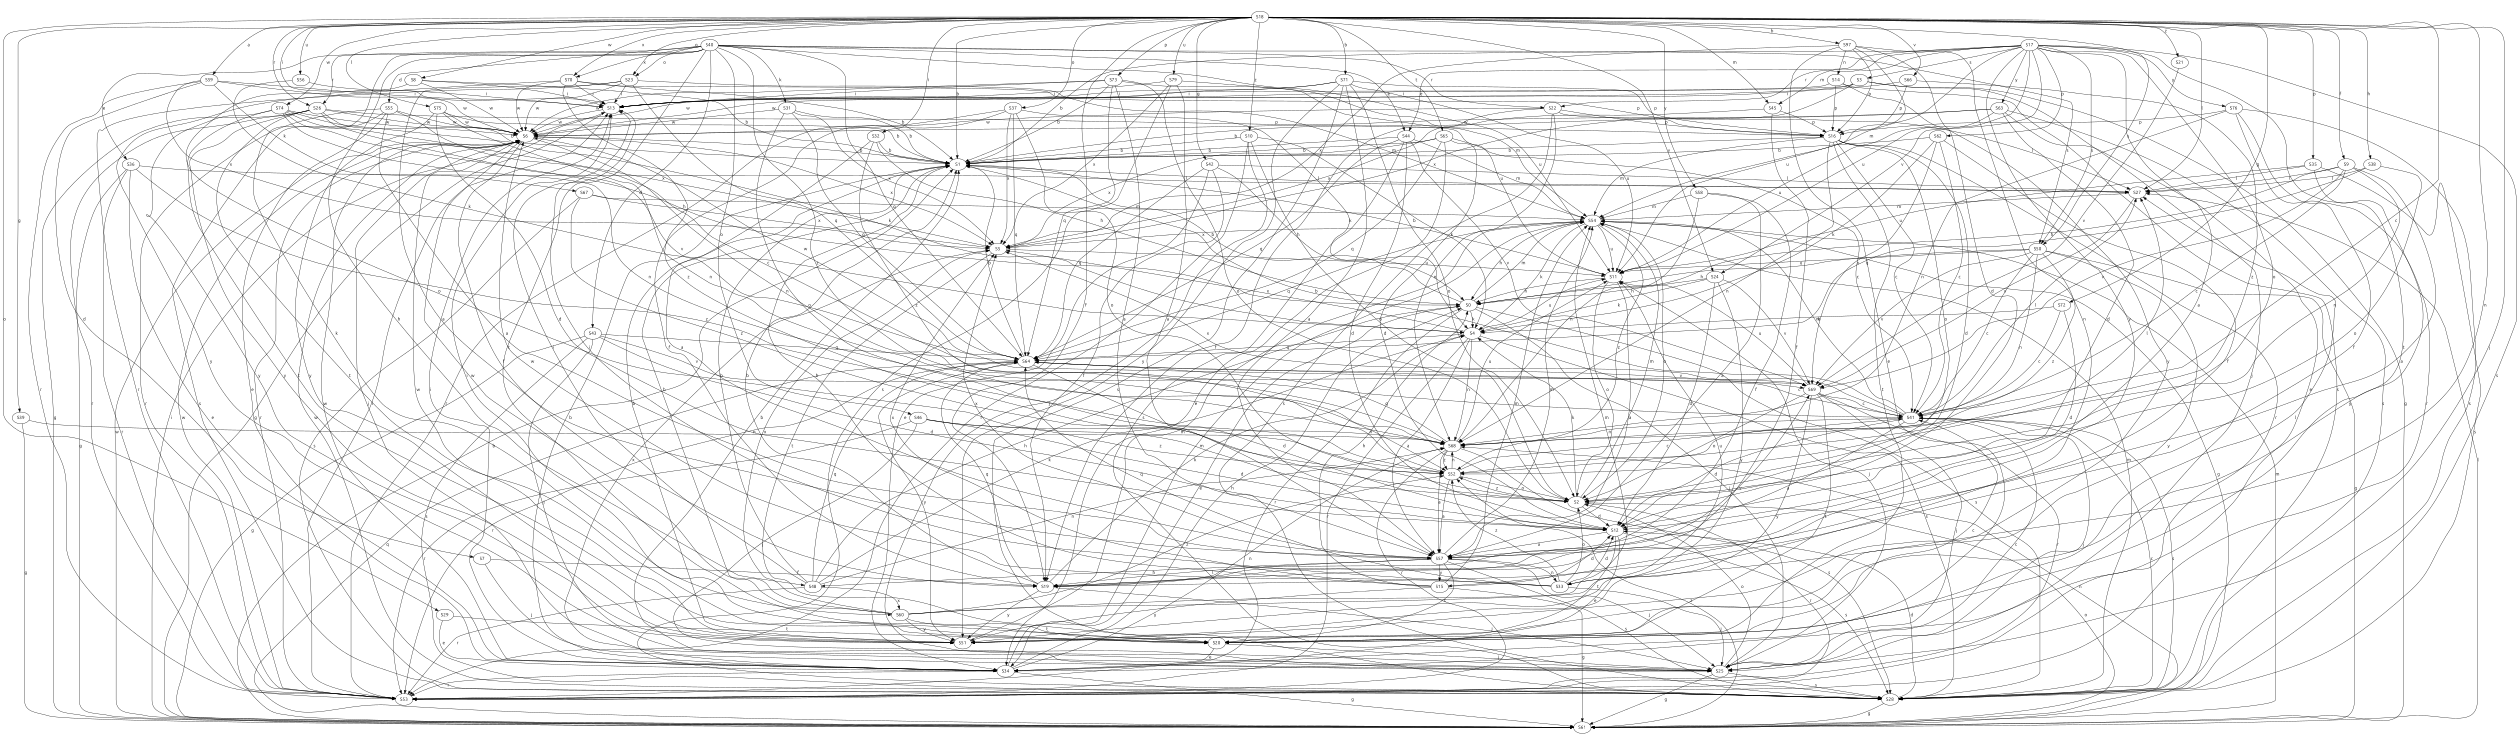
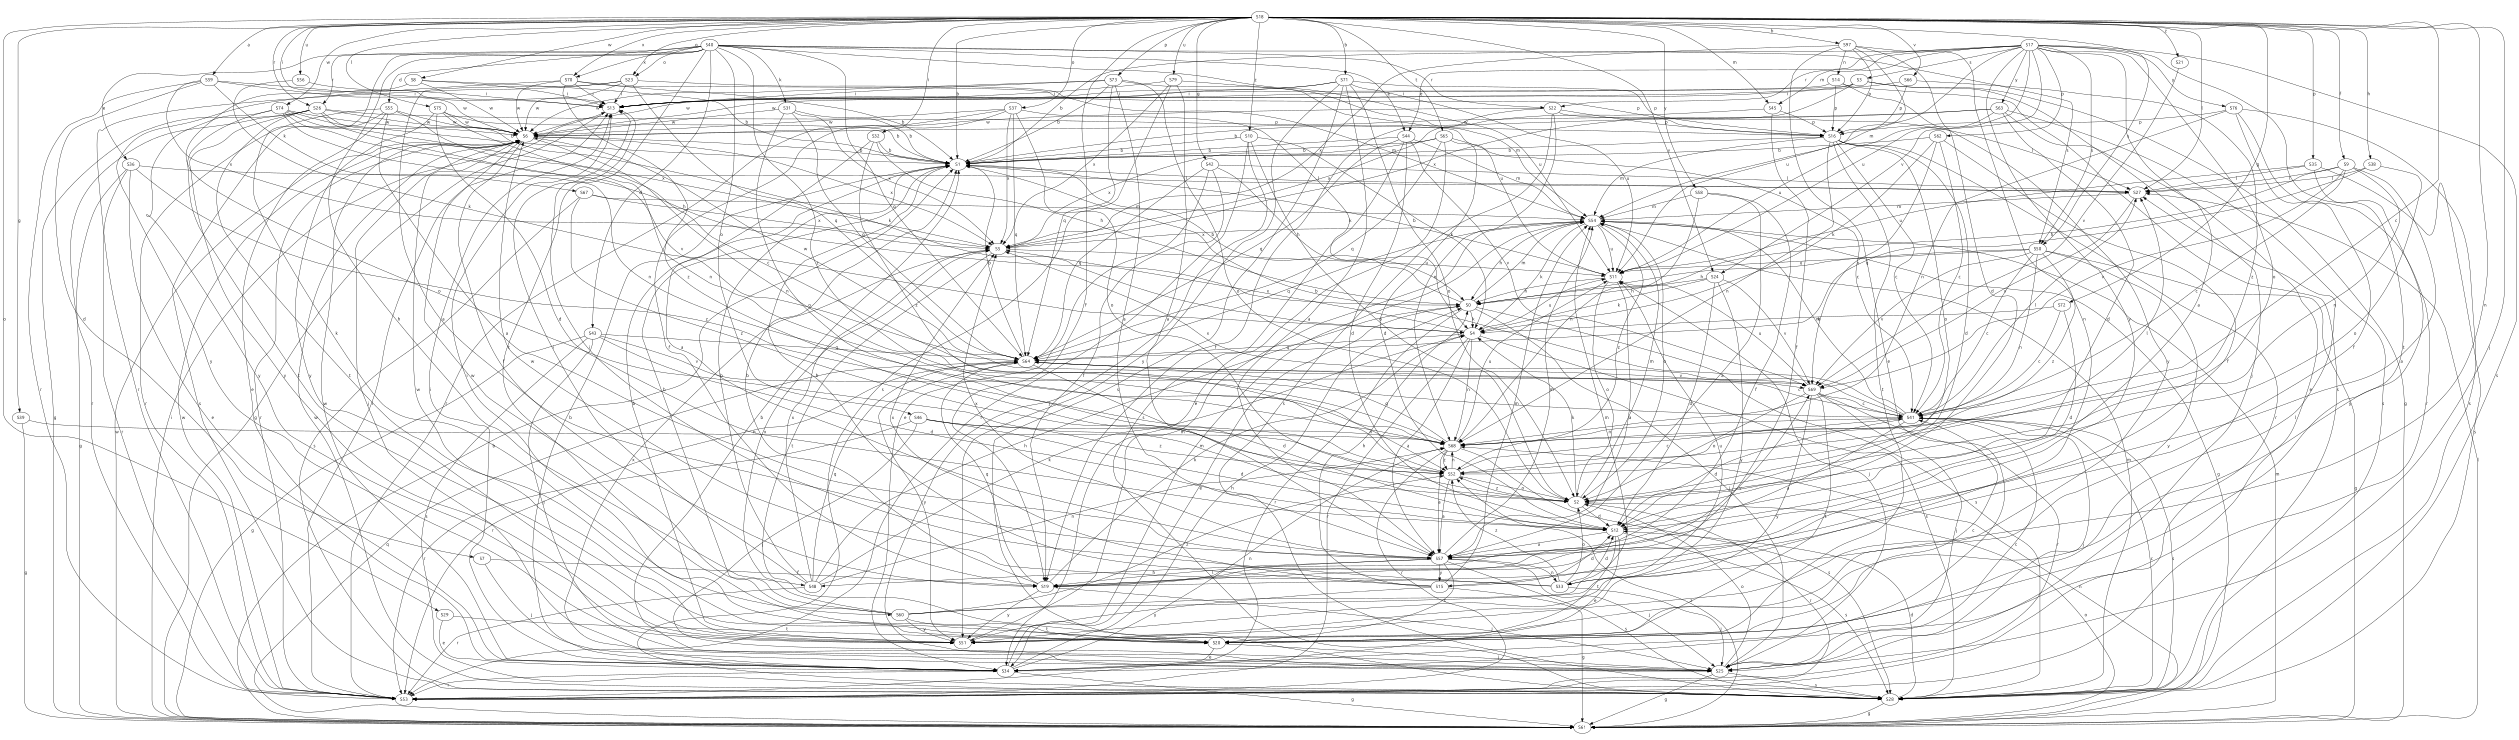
edge "S13" -> "S6": now "S37" -> "S6"
edge "S33" -> "S64": removed, label "q"
edge "S48" -> "S60": now "S48" -> "S5"
